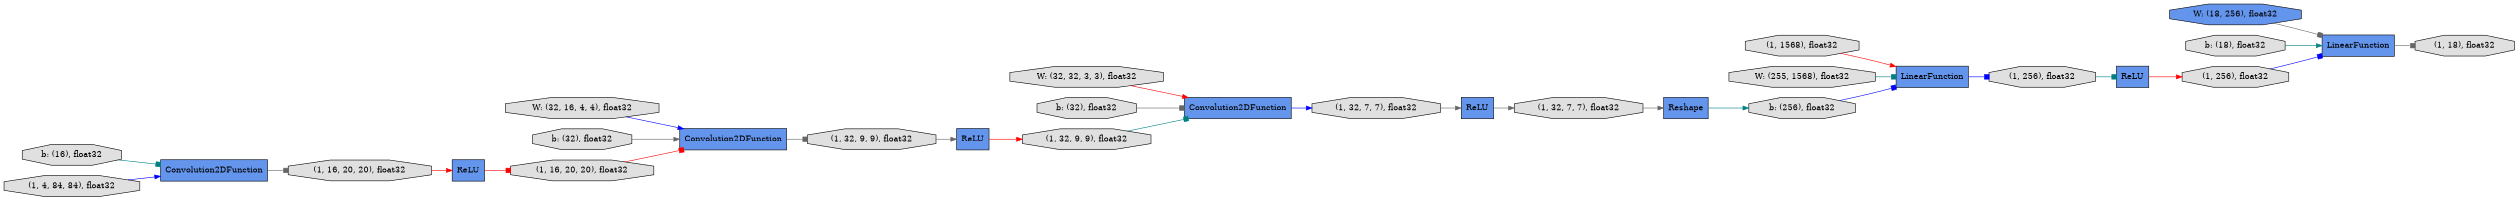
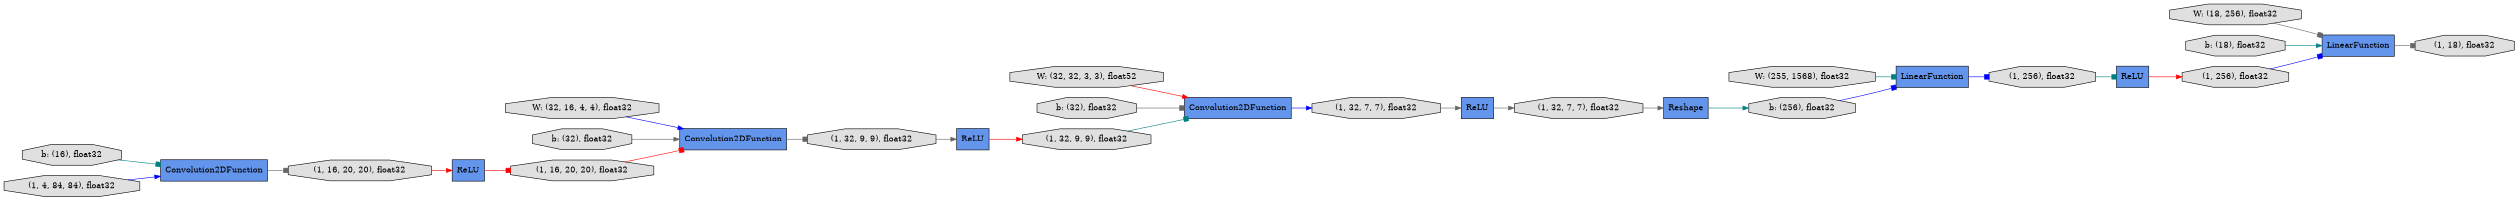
node "W: (18, 256), float32": fillcolor #6495ed -> #e0e0e0
node "(1, 1568), float32": removed
node "W: (32, 32, 3, 3), float32": label "W: (32, 32, 3, 3), float32" -> "W: (32, 32, 3, 3), float52"
